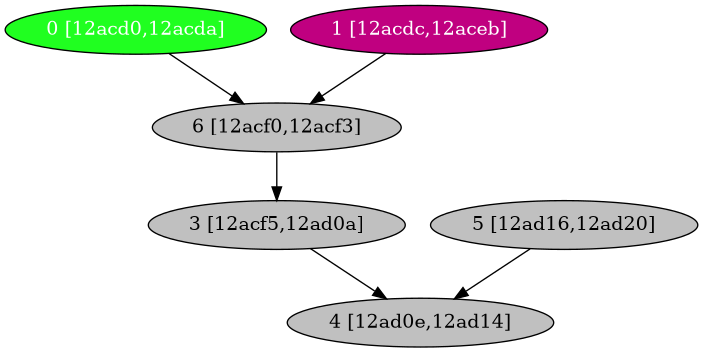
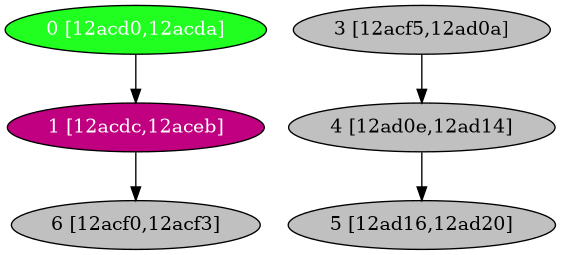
edge "0 [12acd0,12acda]" -> "6 [12acf0,12acf3]": now "0 [12acd0,12acda]" -> "1 [12acdc,12aceb]"
edge "6 [12acf0,12acf3]" -> "3 [12acf5,12ad0a]": removed
edge "5 [12ad16,12ad20]" -> "4 [12ad0e,12ad14]": reversed
